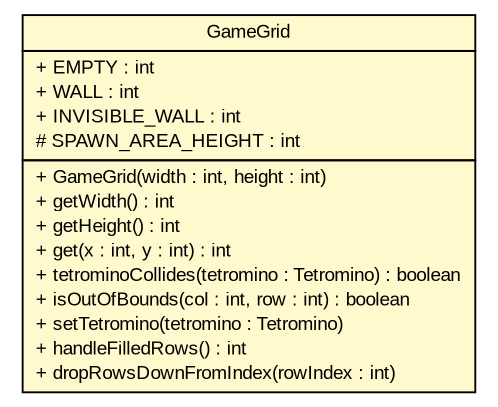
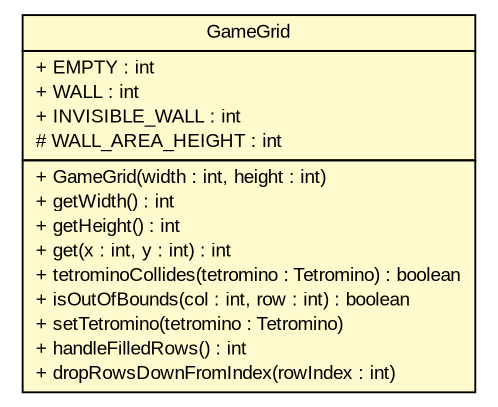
node "GameGrid": text "# SPAWN_AREA_HEIGHT : int" -> "# WALL_AREA_HEIGHT : int"
